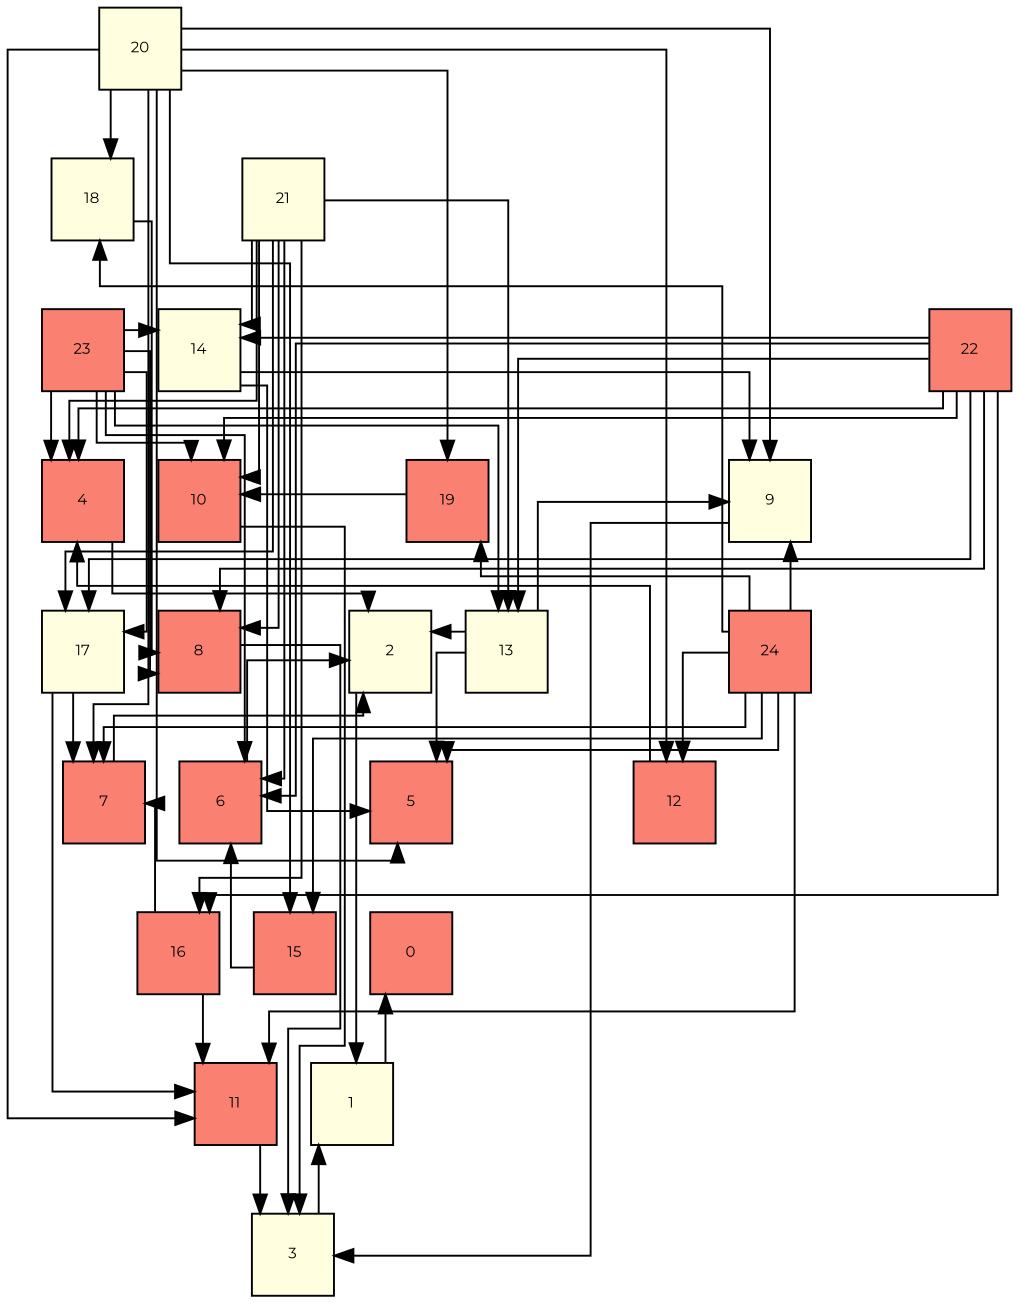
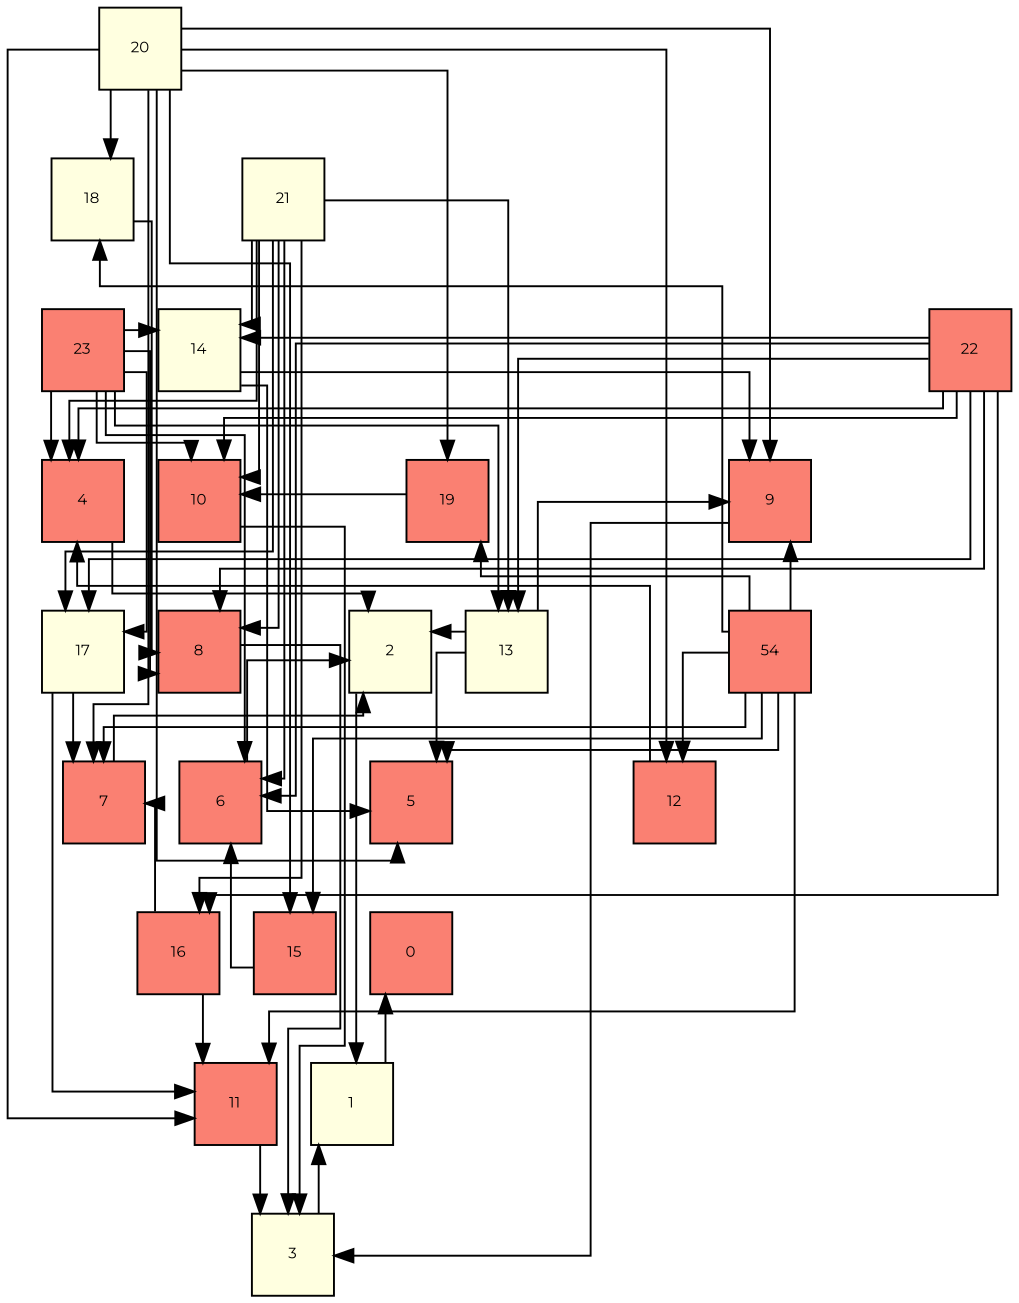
node "9": fillcolor lightyellow -> salmon
node "24": label "24" -> "54"
